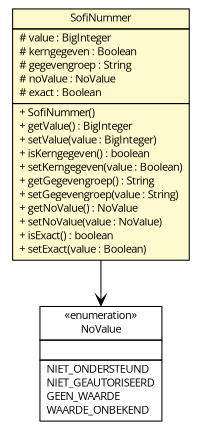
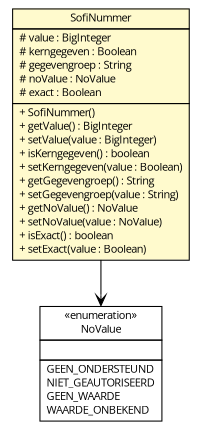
node "NoValue": text "NIET_ONDERSTEUND" -> "GEEN_ONDERSTEUND"
